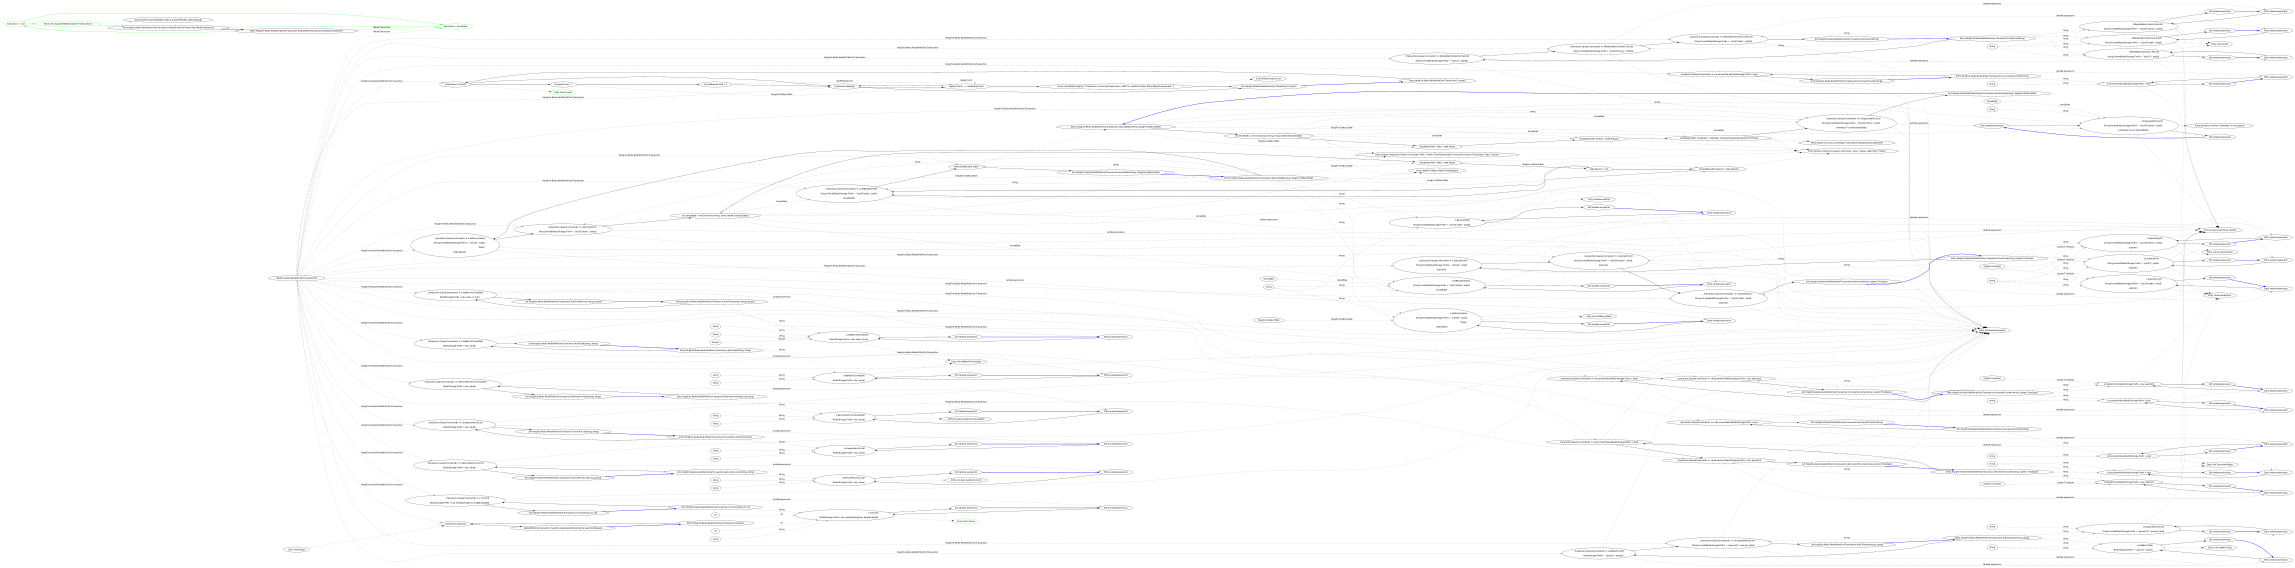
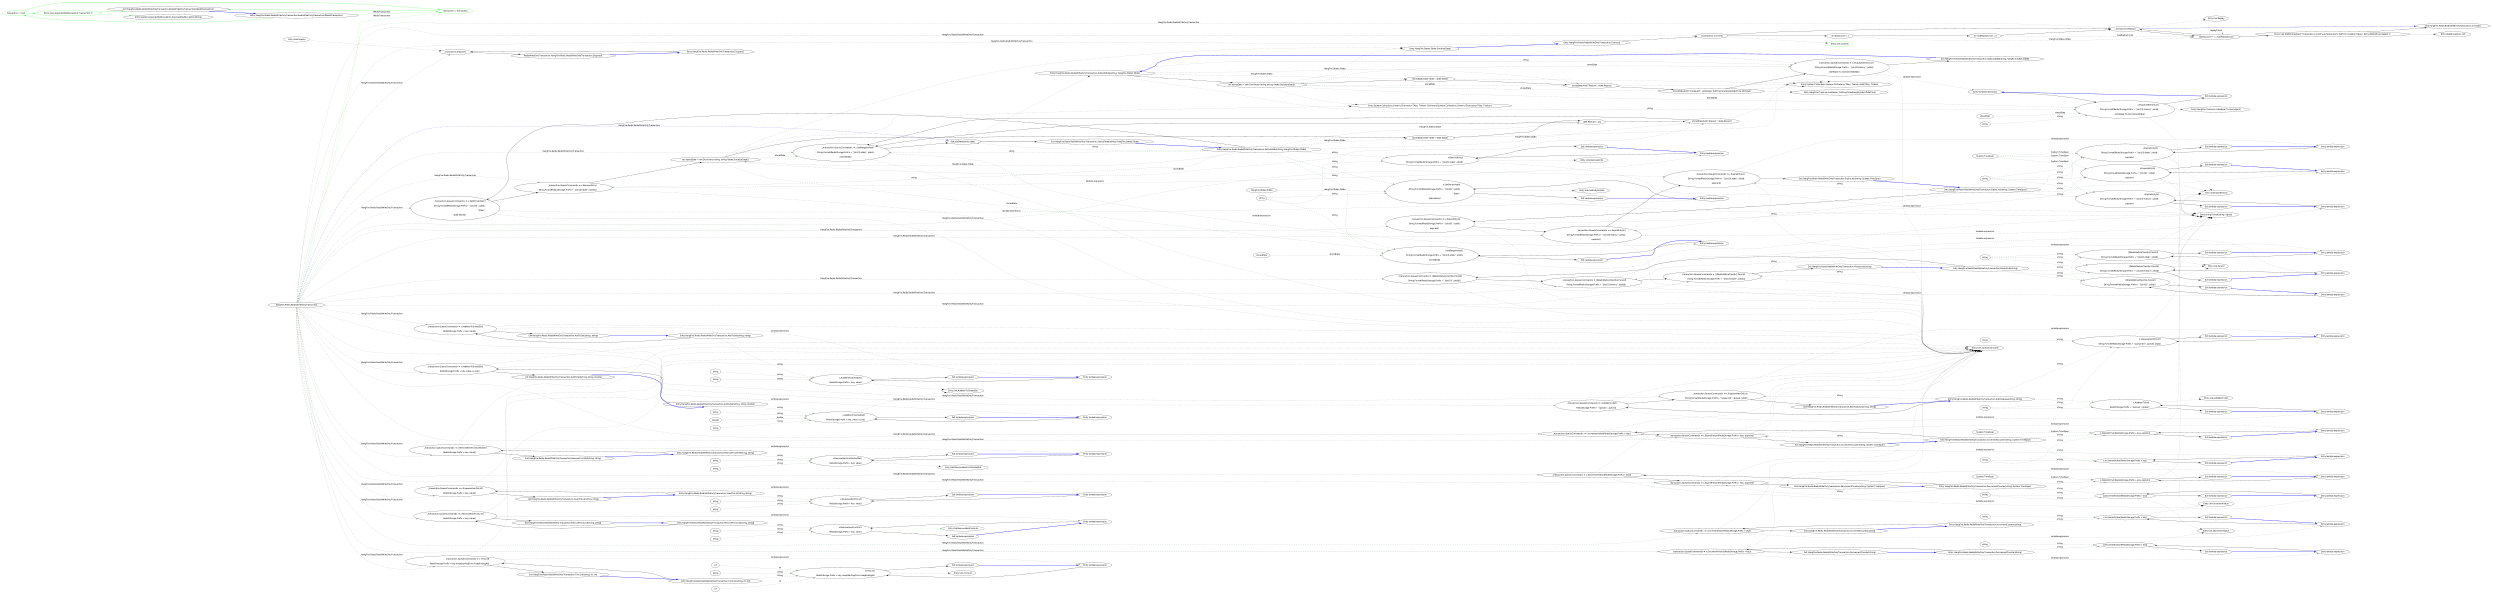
node "Entry Unk.Replay": added
edge "Exit HangFire.Redis.RedisWriteOnlyTransaction.Commit()" -> "Entry HangFire.Redis.RedisWriteOnlyTransaction.Commit()": now "Entry HangFire.States.IState.SerializeData()" -> "Entry HangFire.Redis.RedisWriteOnlyTransaction.Commit()"
edge "!_transaction.Replay()" -> "Exit HangFire.Redis.RedisWriteOnlyTransaction.Commit()": color black -> blue
edge "HangFire.Redis.RedisWriteOnlyTransaction" -> "AddJobState(jobId, state)": color darkseagreen4 -> blue
node "Entry Unk.TrimList": color green -> black
